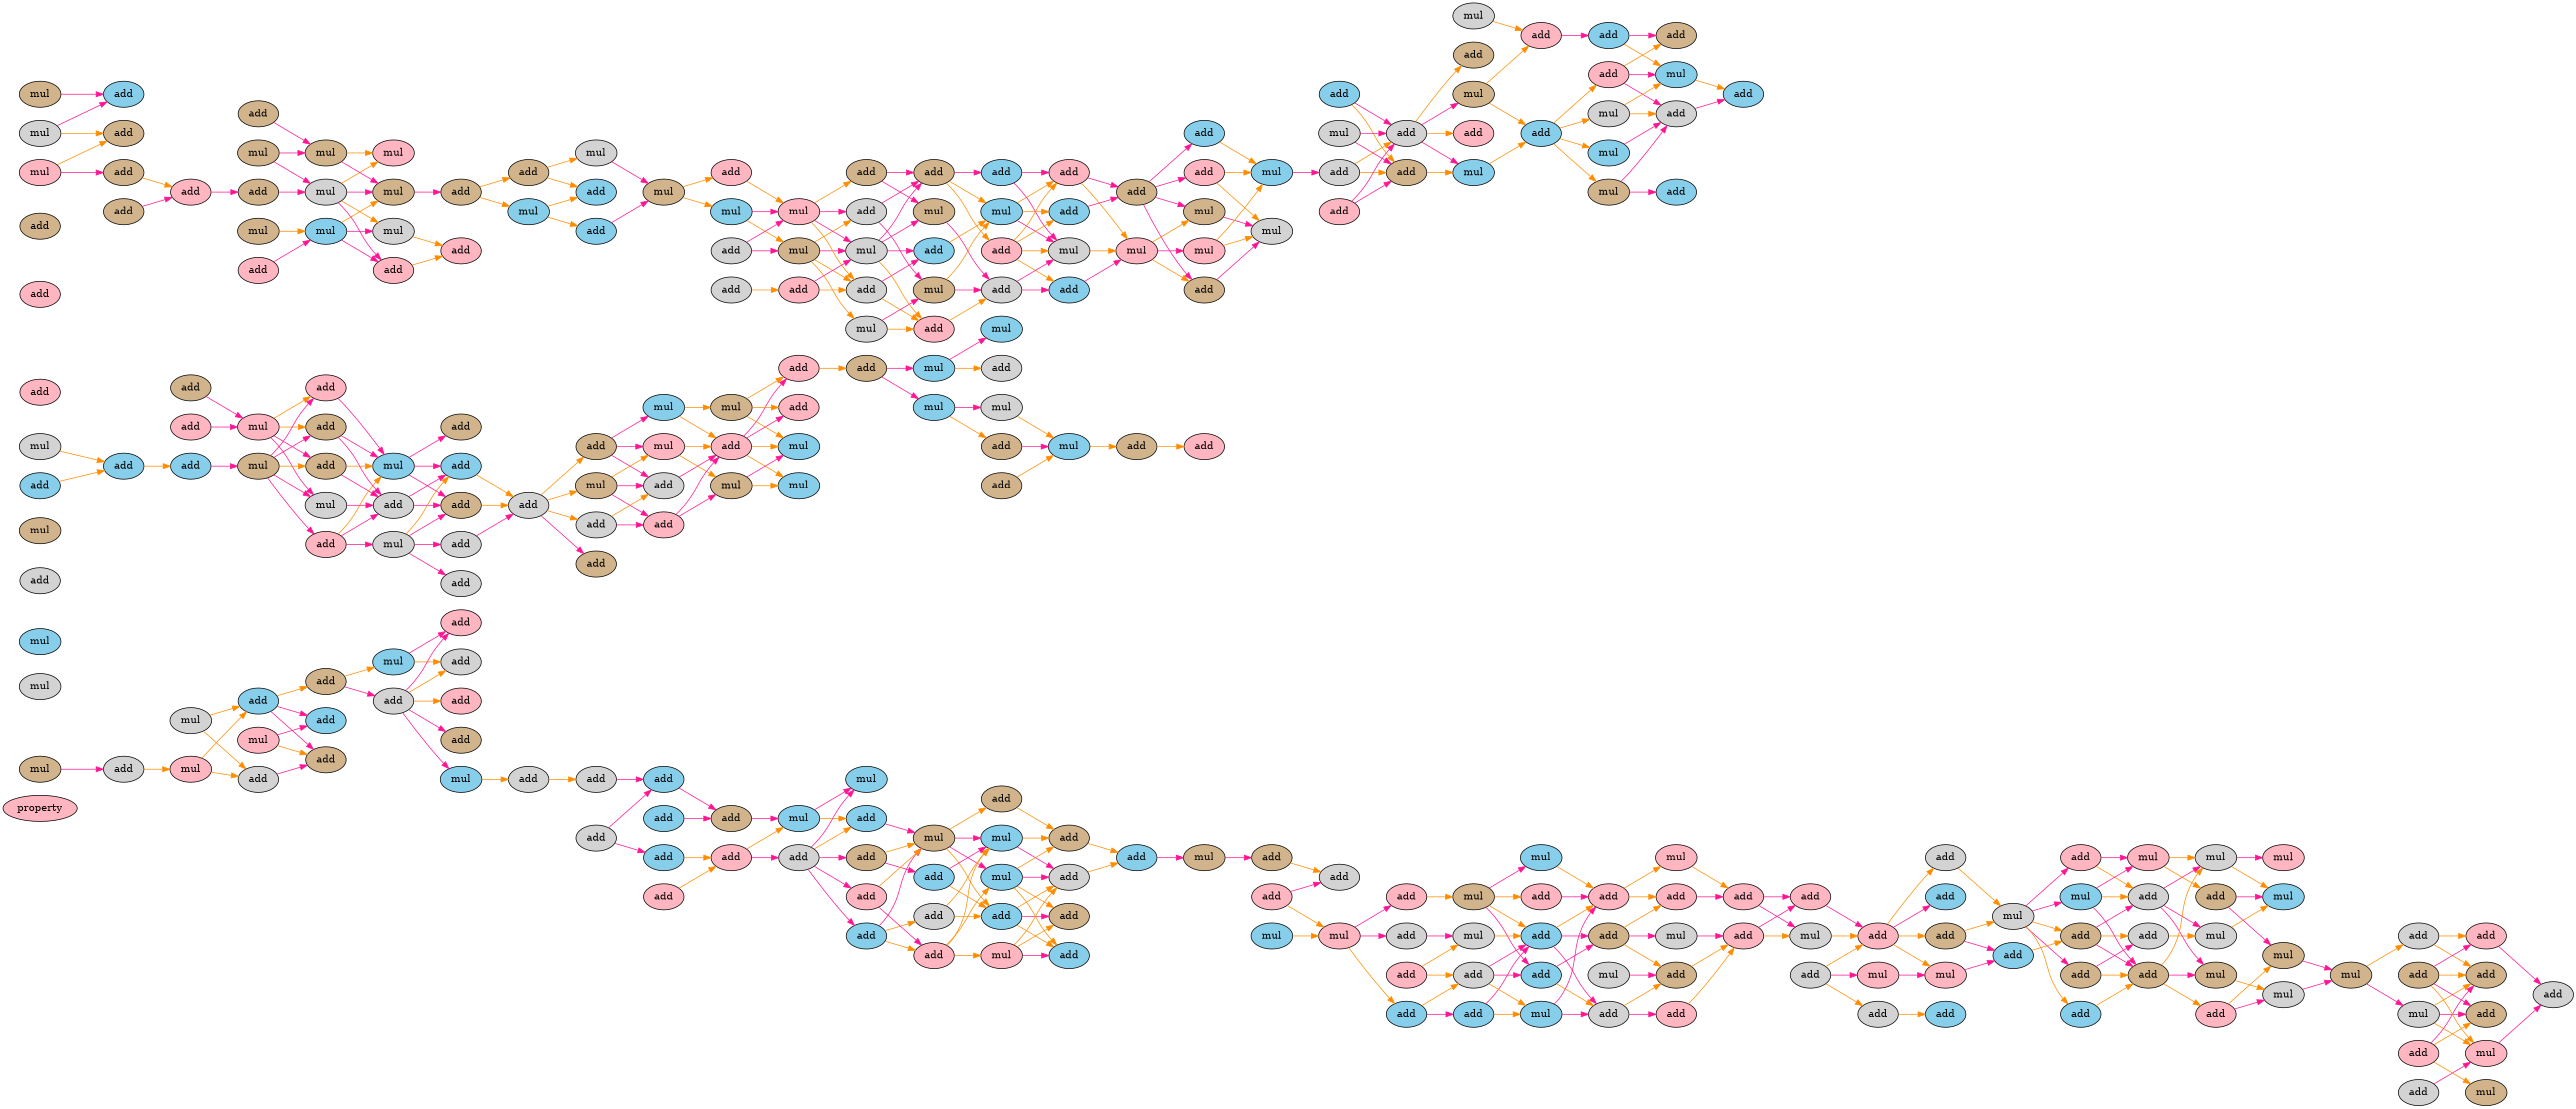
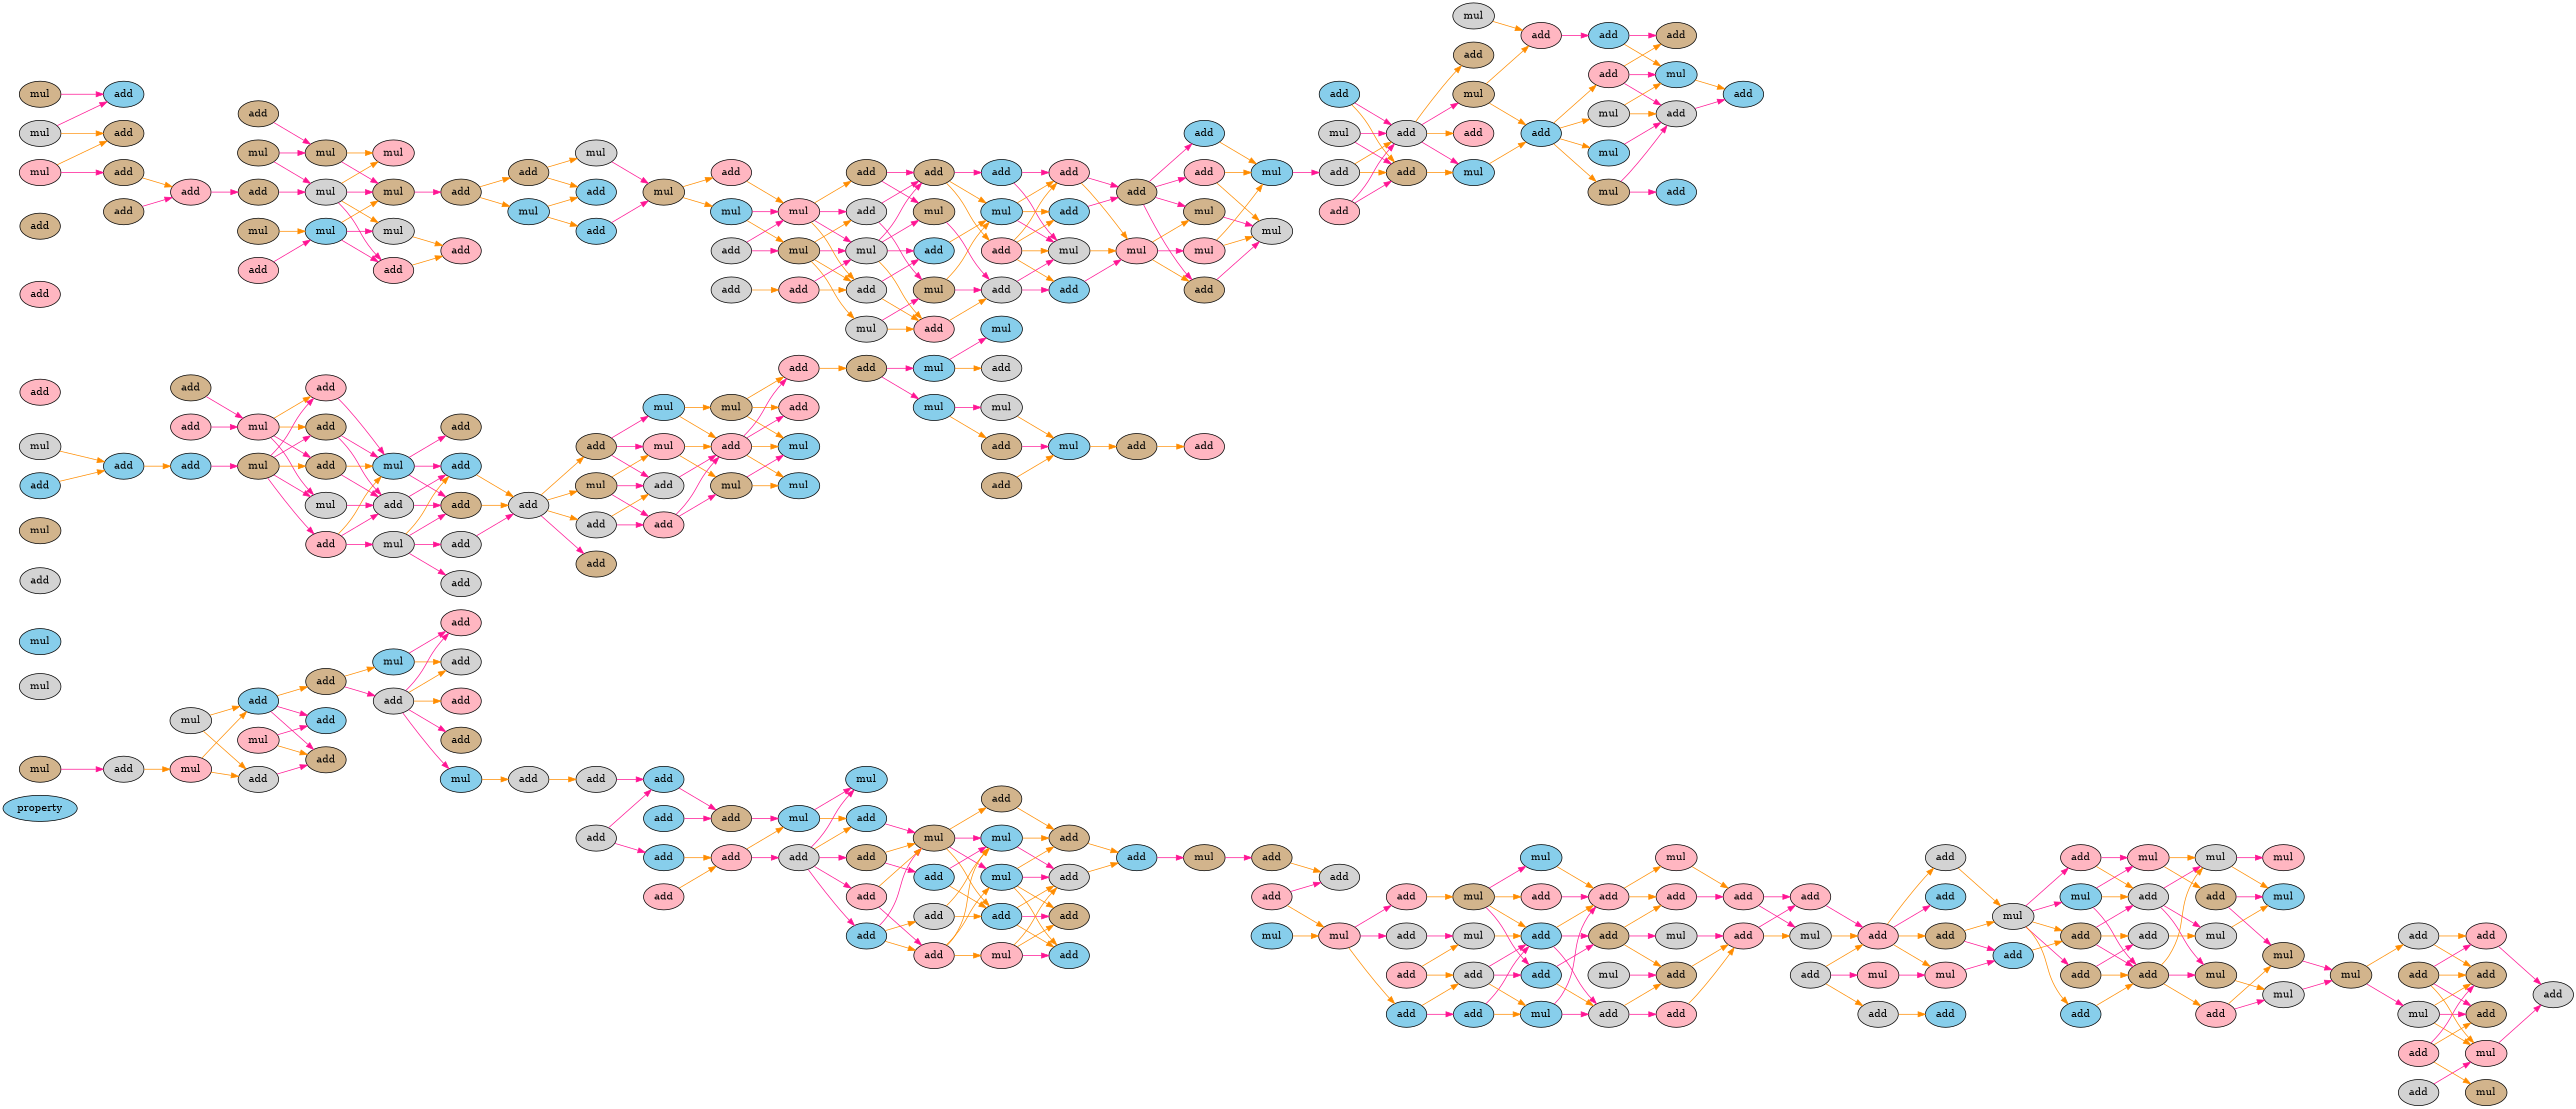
node "property": fillcolor lightpink -> skyblue
